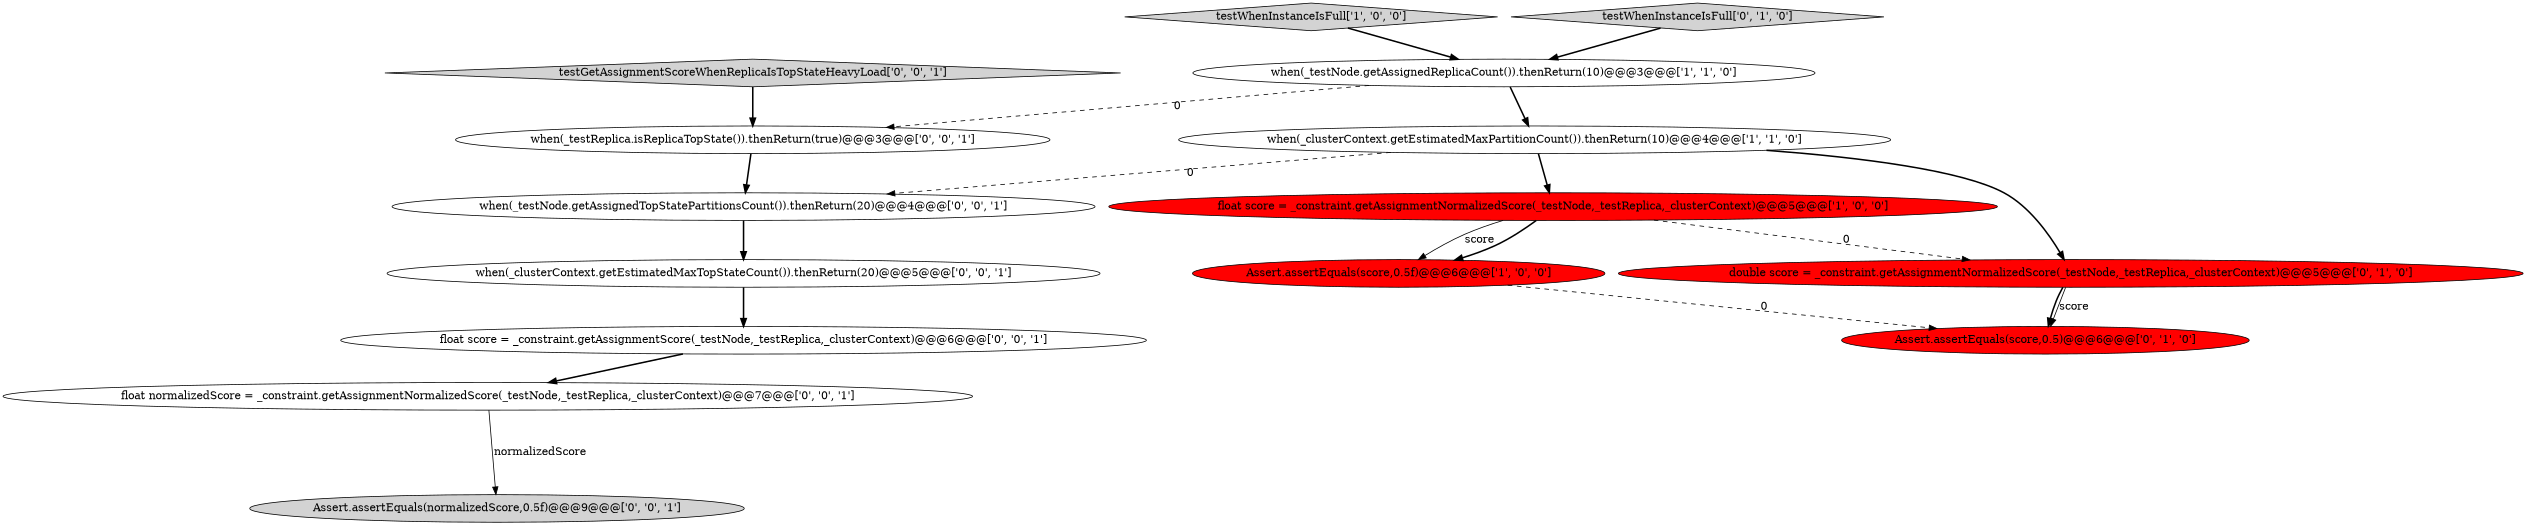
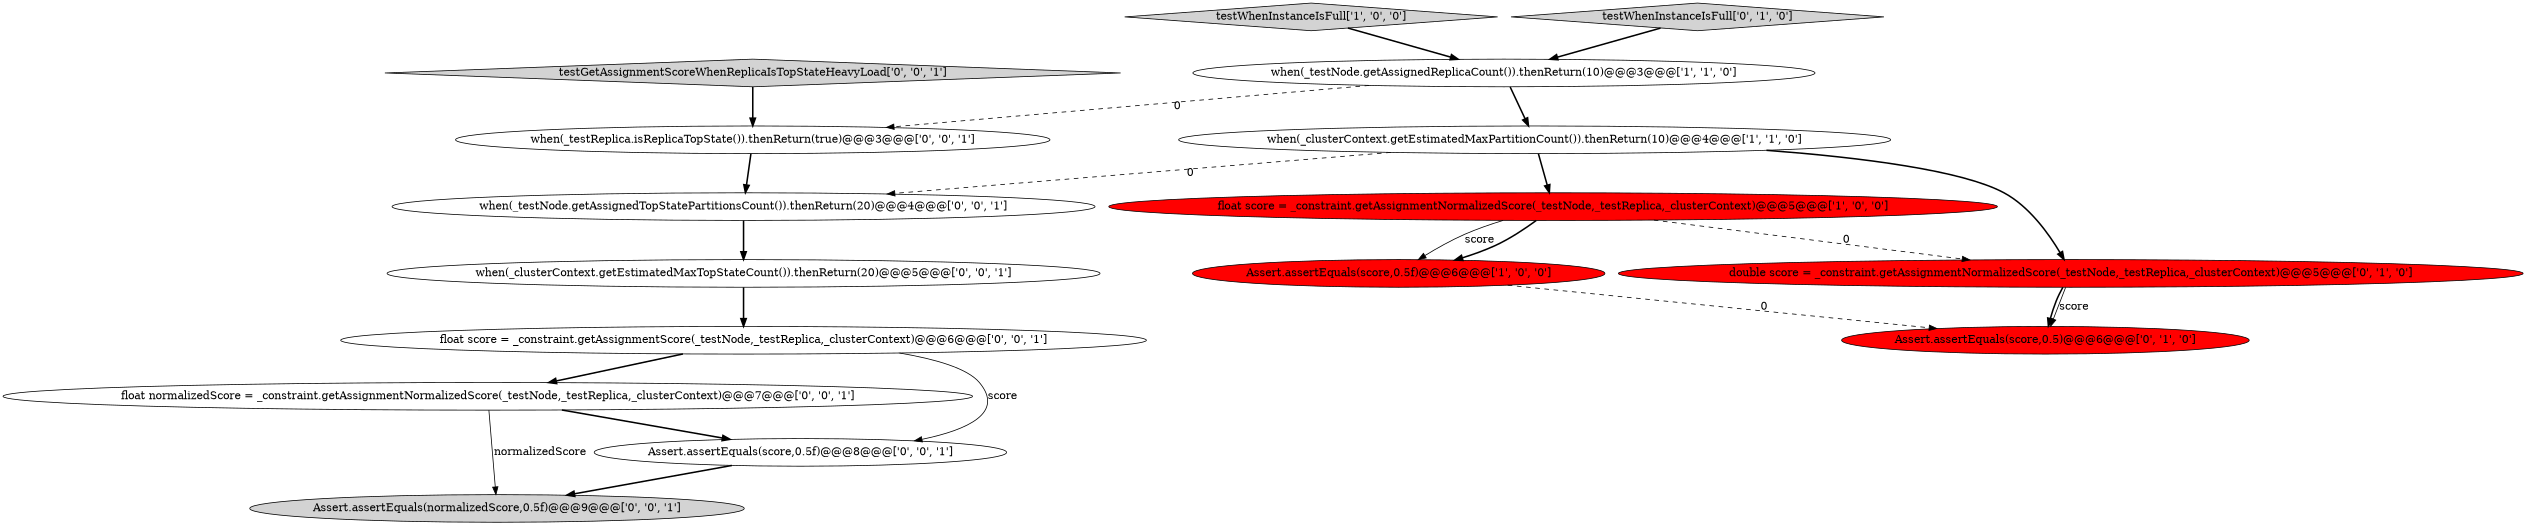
node "Assert.assertEquals(score,0.5f)@@@8@@@['0', '0', '1']": added
